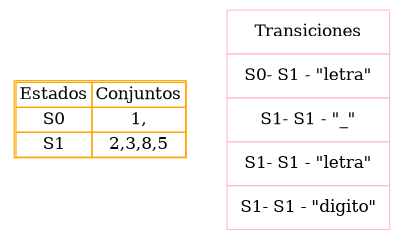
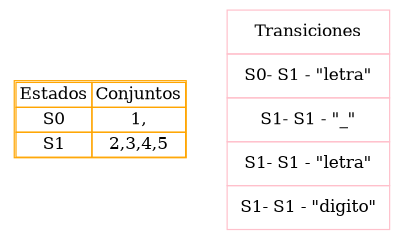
node "Estados": text "2,3,8,5" -> "2,3,4,5"
